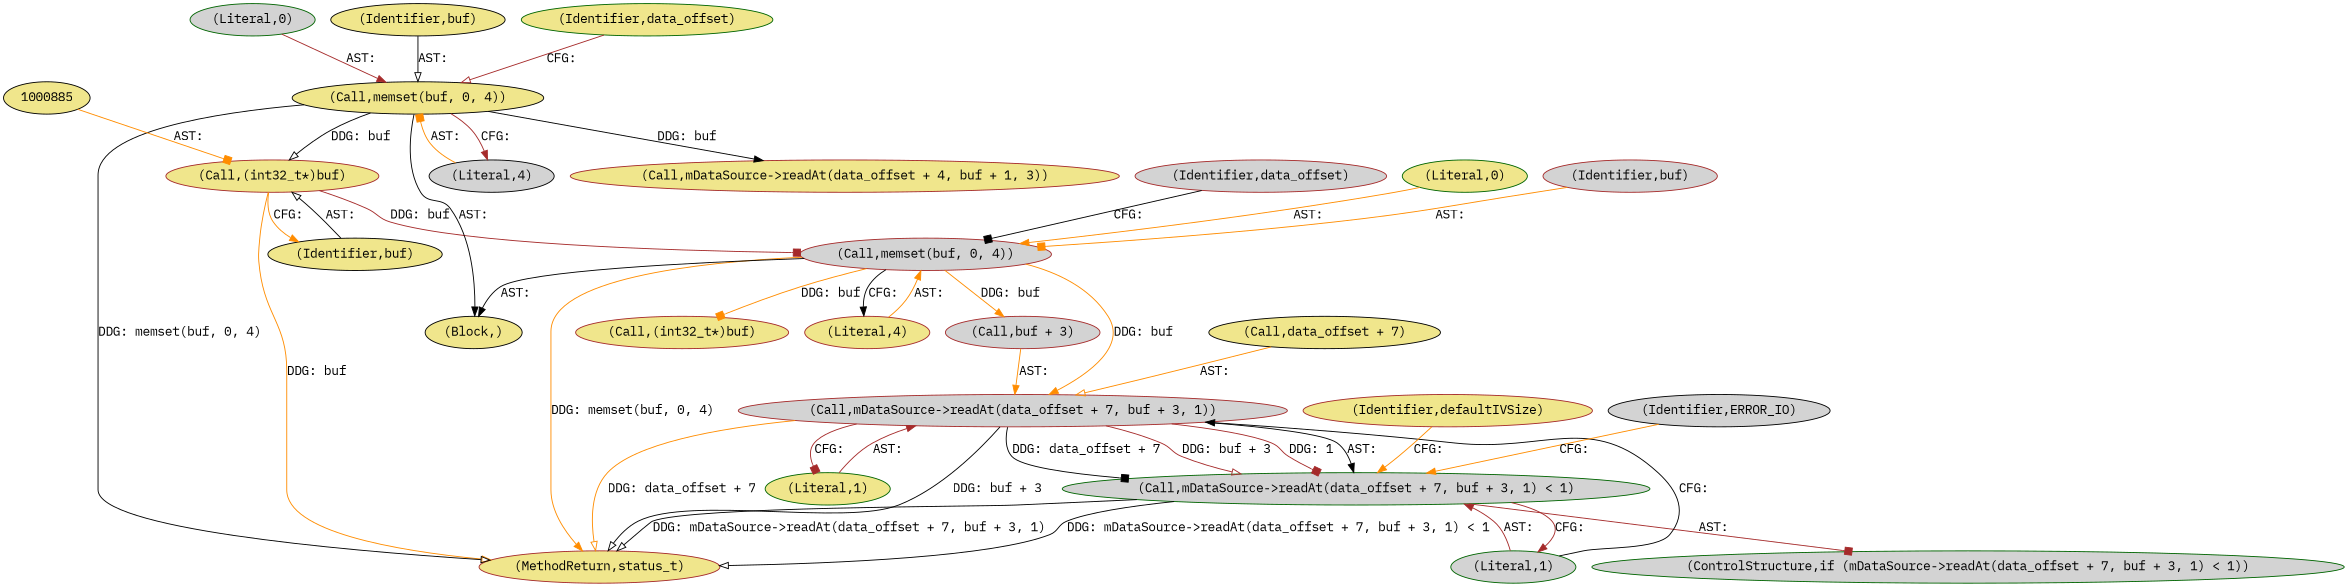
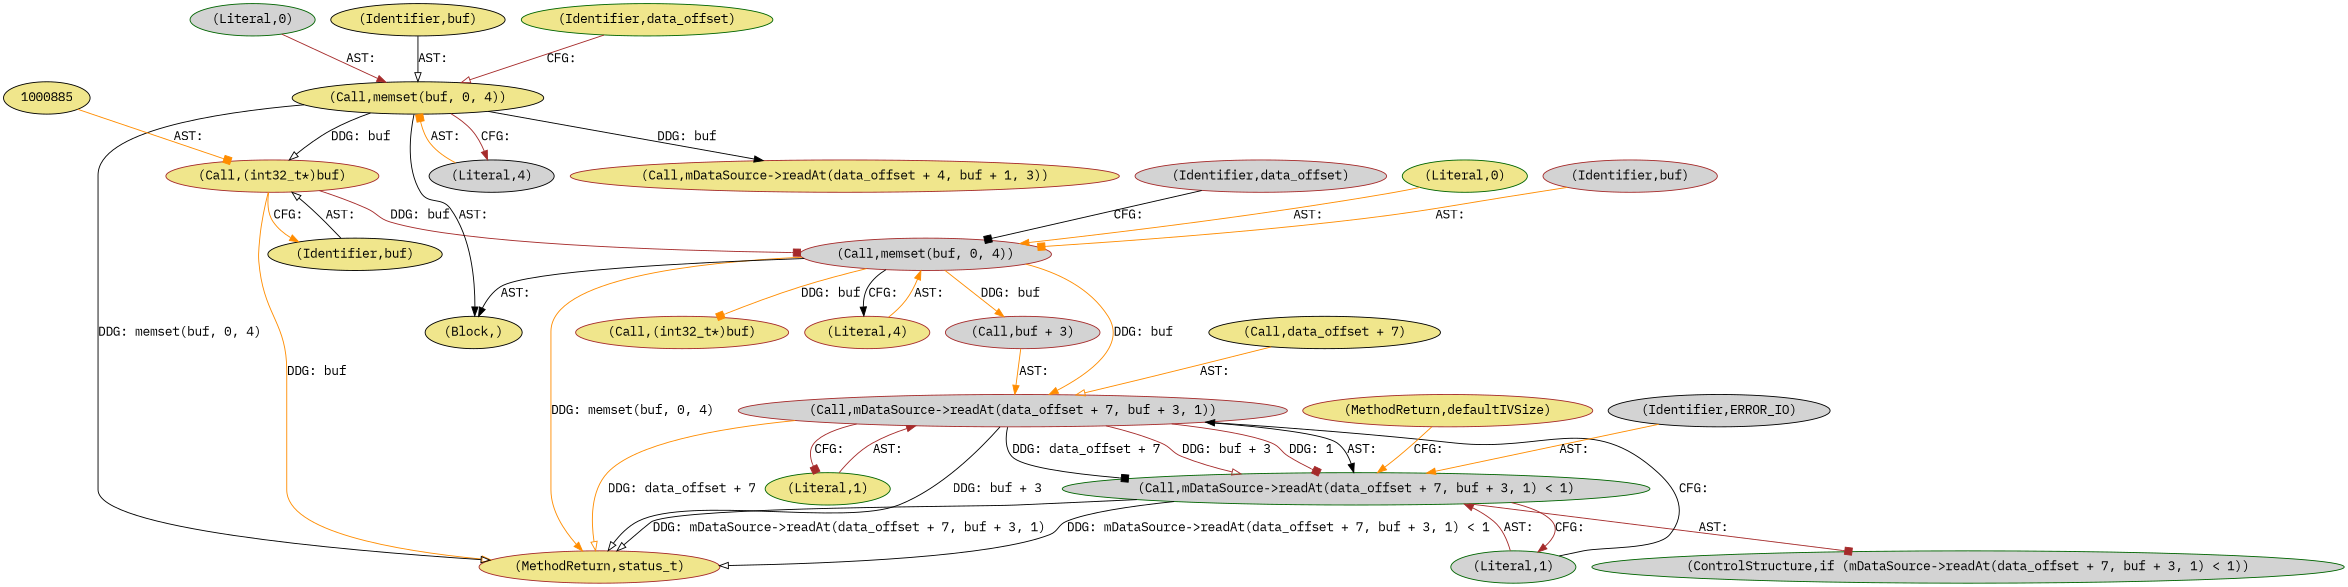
node "(Identifier,defaultIVSize)": label "(Identifier,defaultIVSize)" -> "(MethodReturn,defaultIVSize)"
edge "(Identifier,ERROR_IO)" -> "(Call,mDataSource->readAt(data_offset + 7, buf + 3, 1) < 1)": label "CFG: " -> "AST: "
